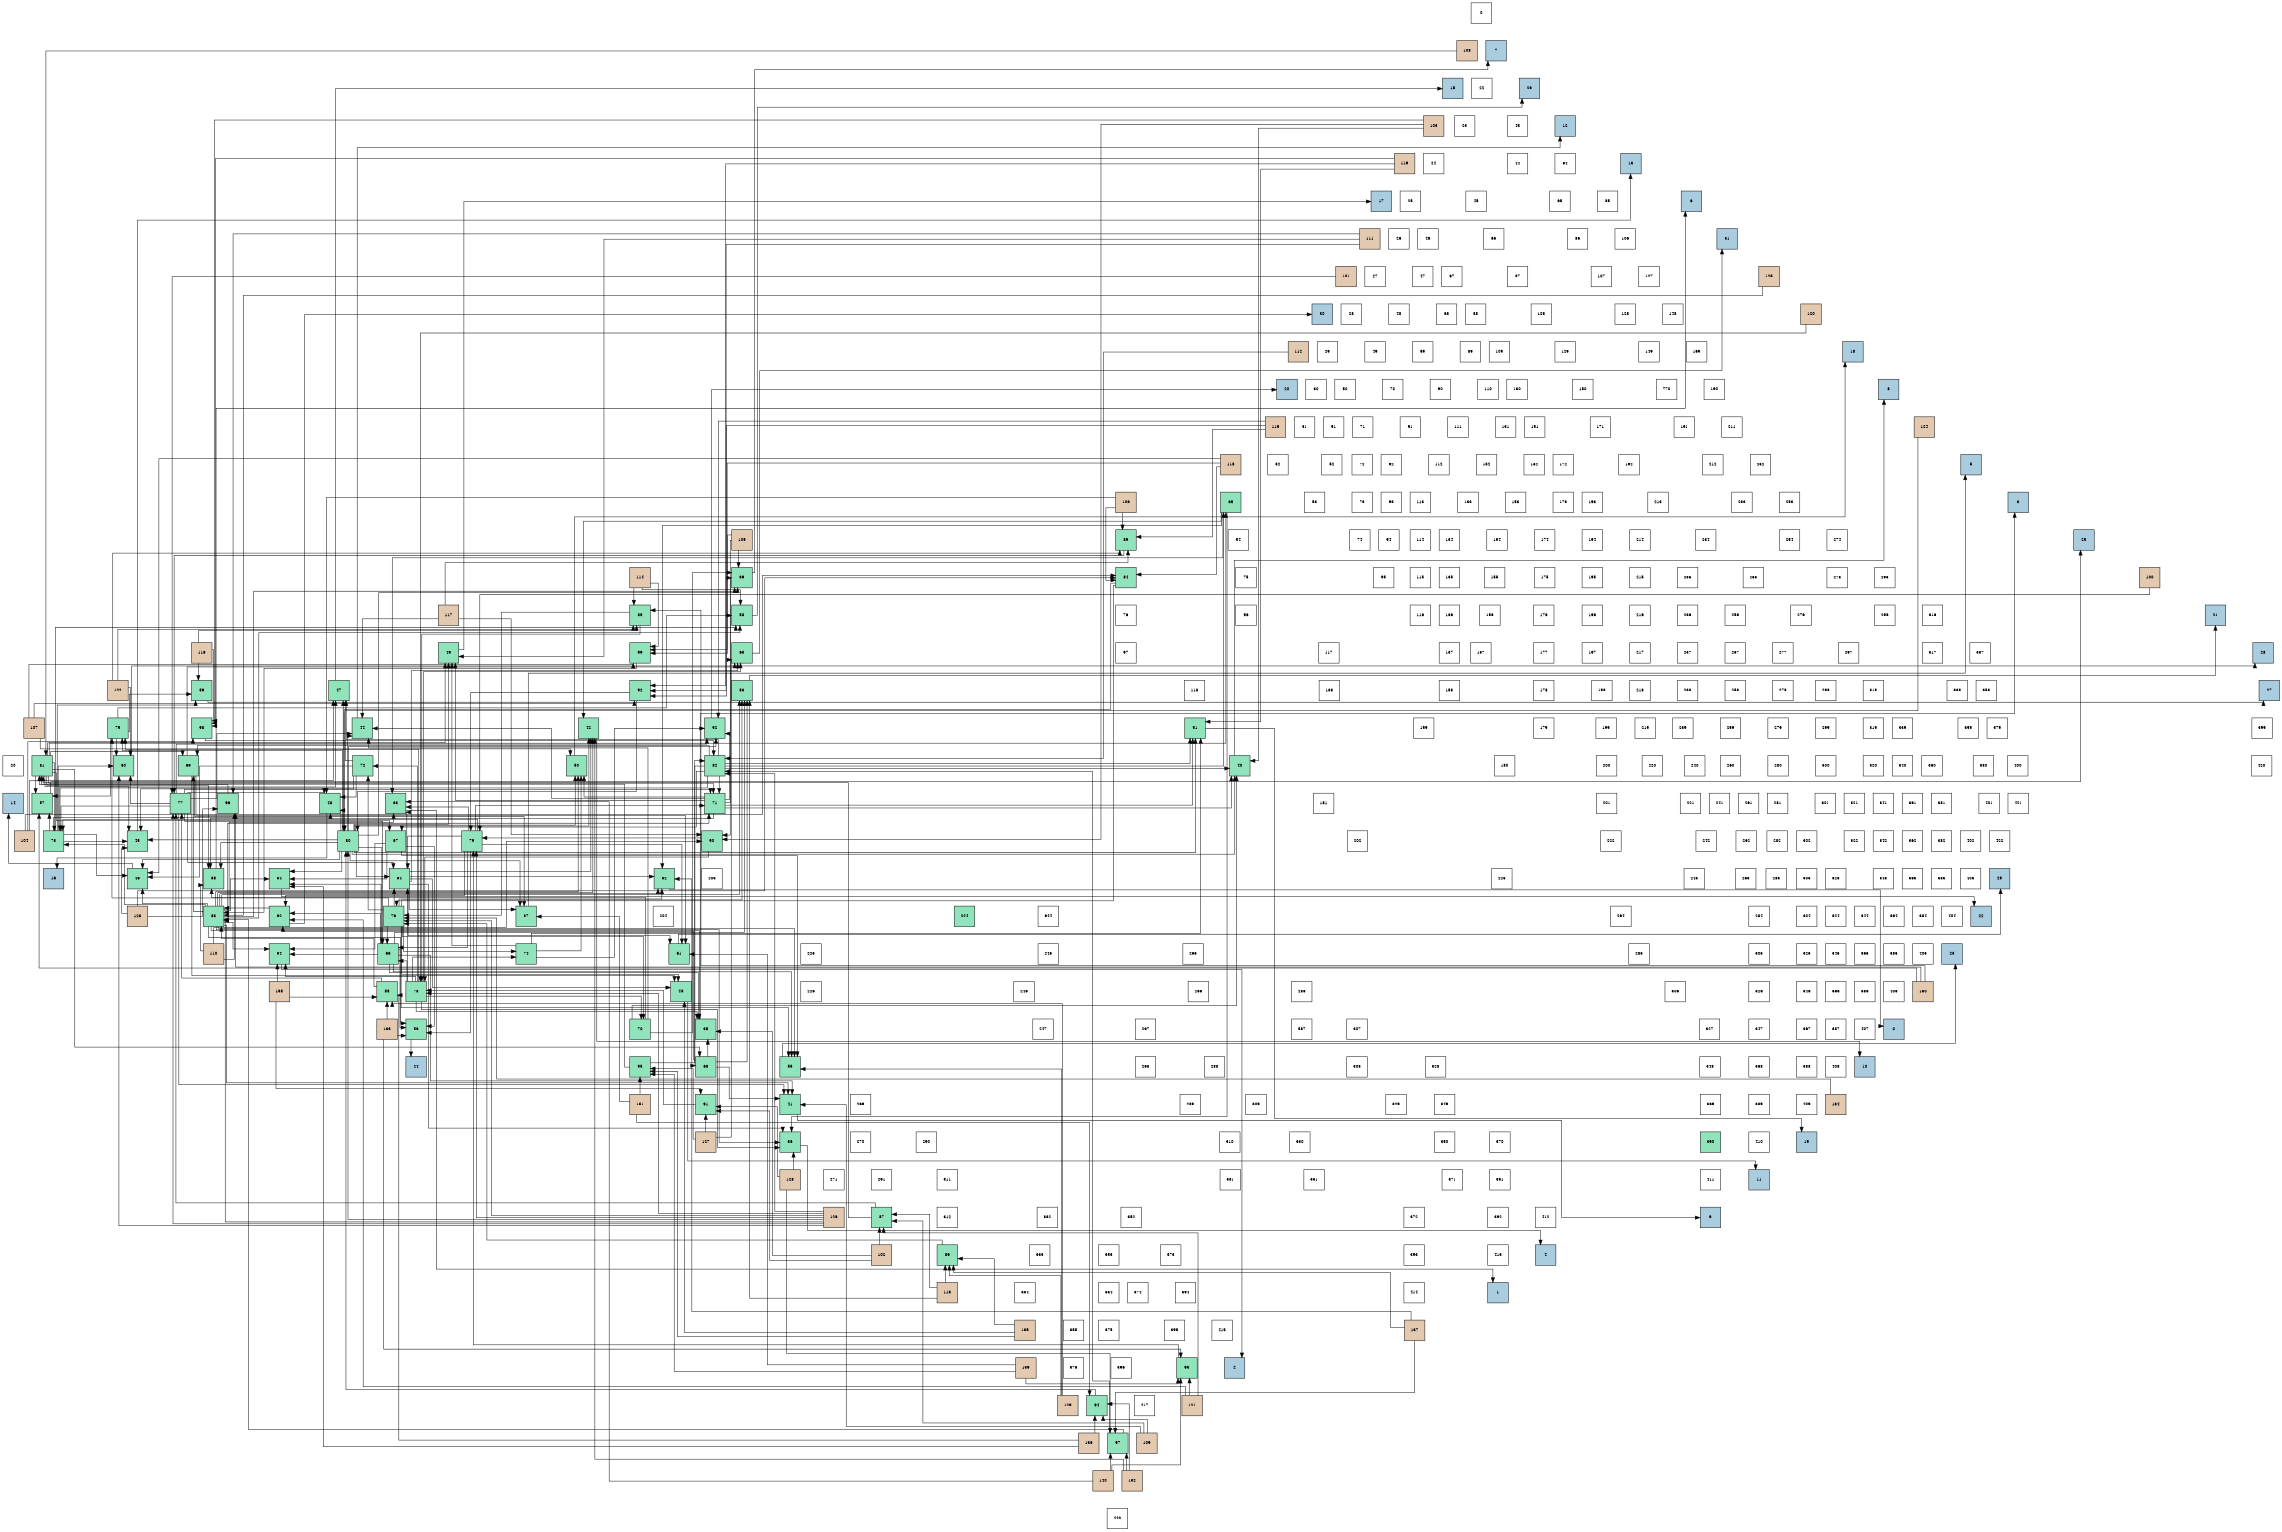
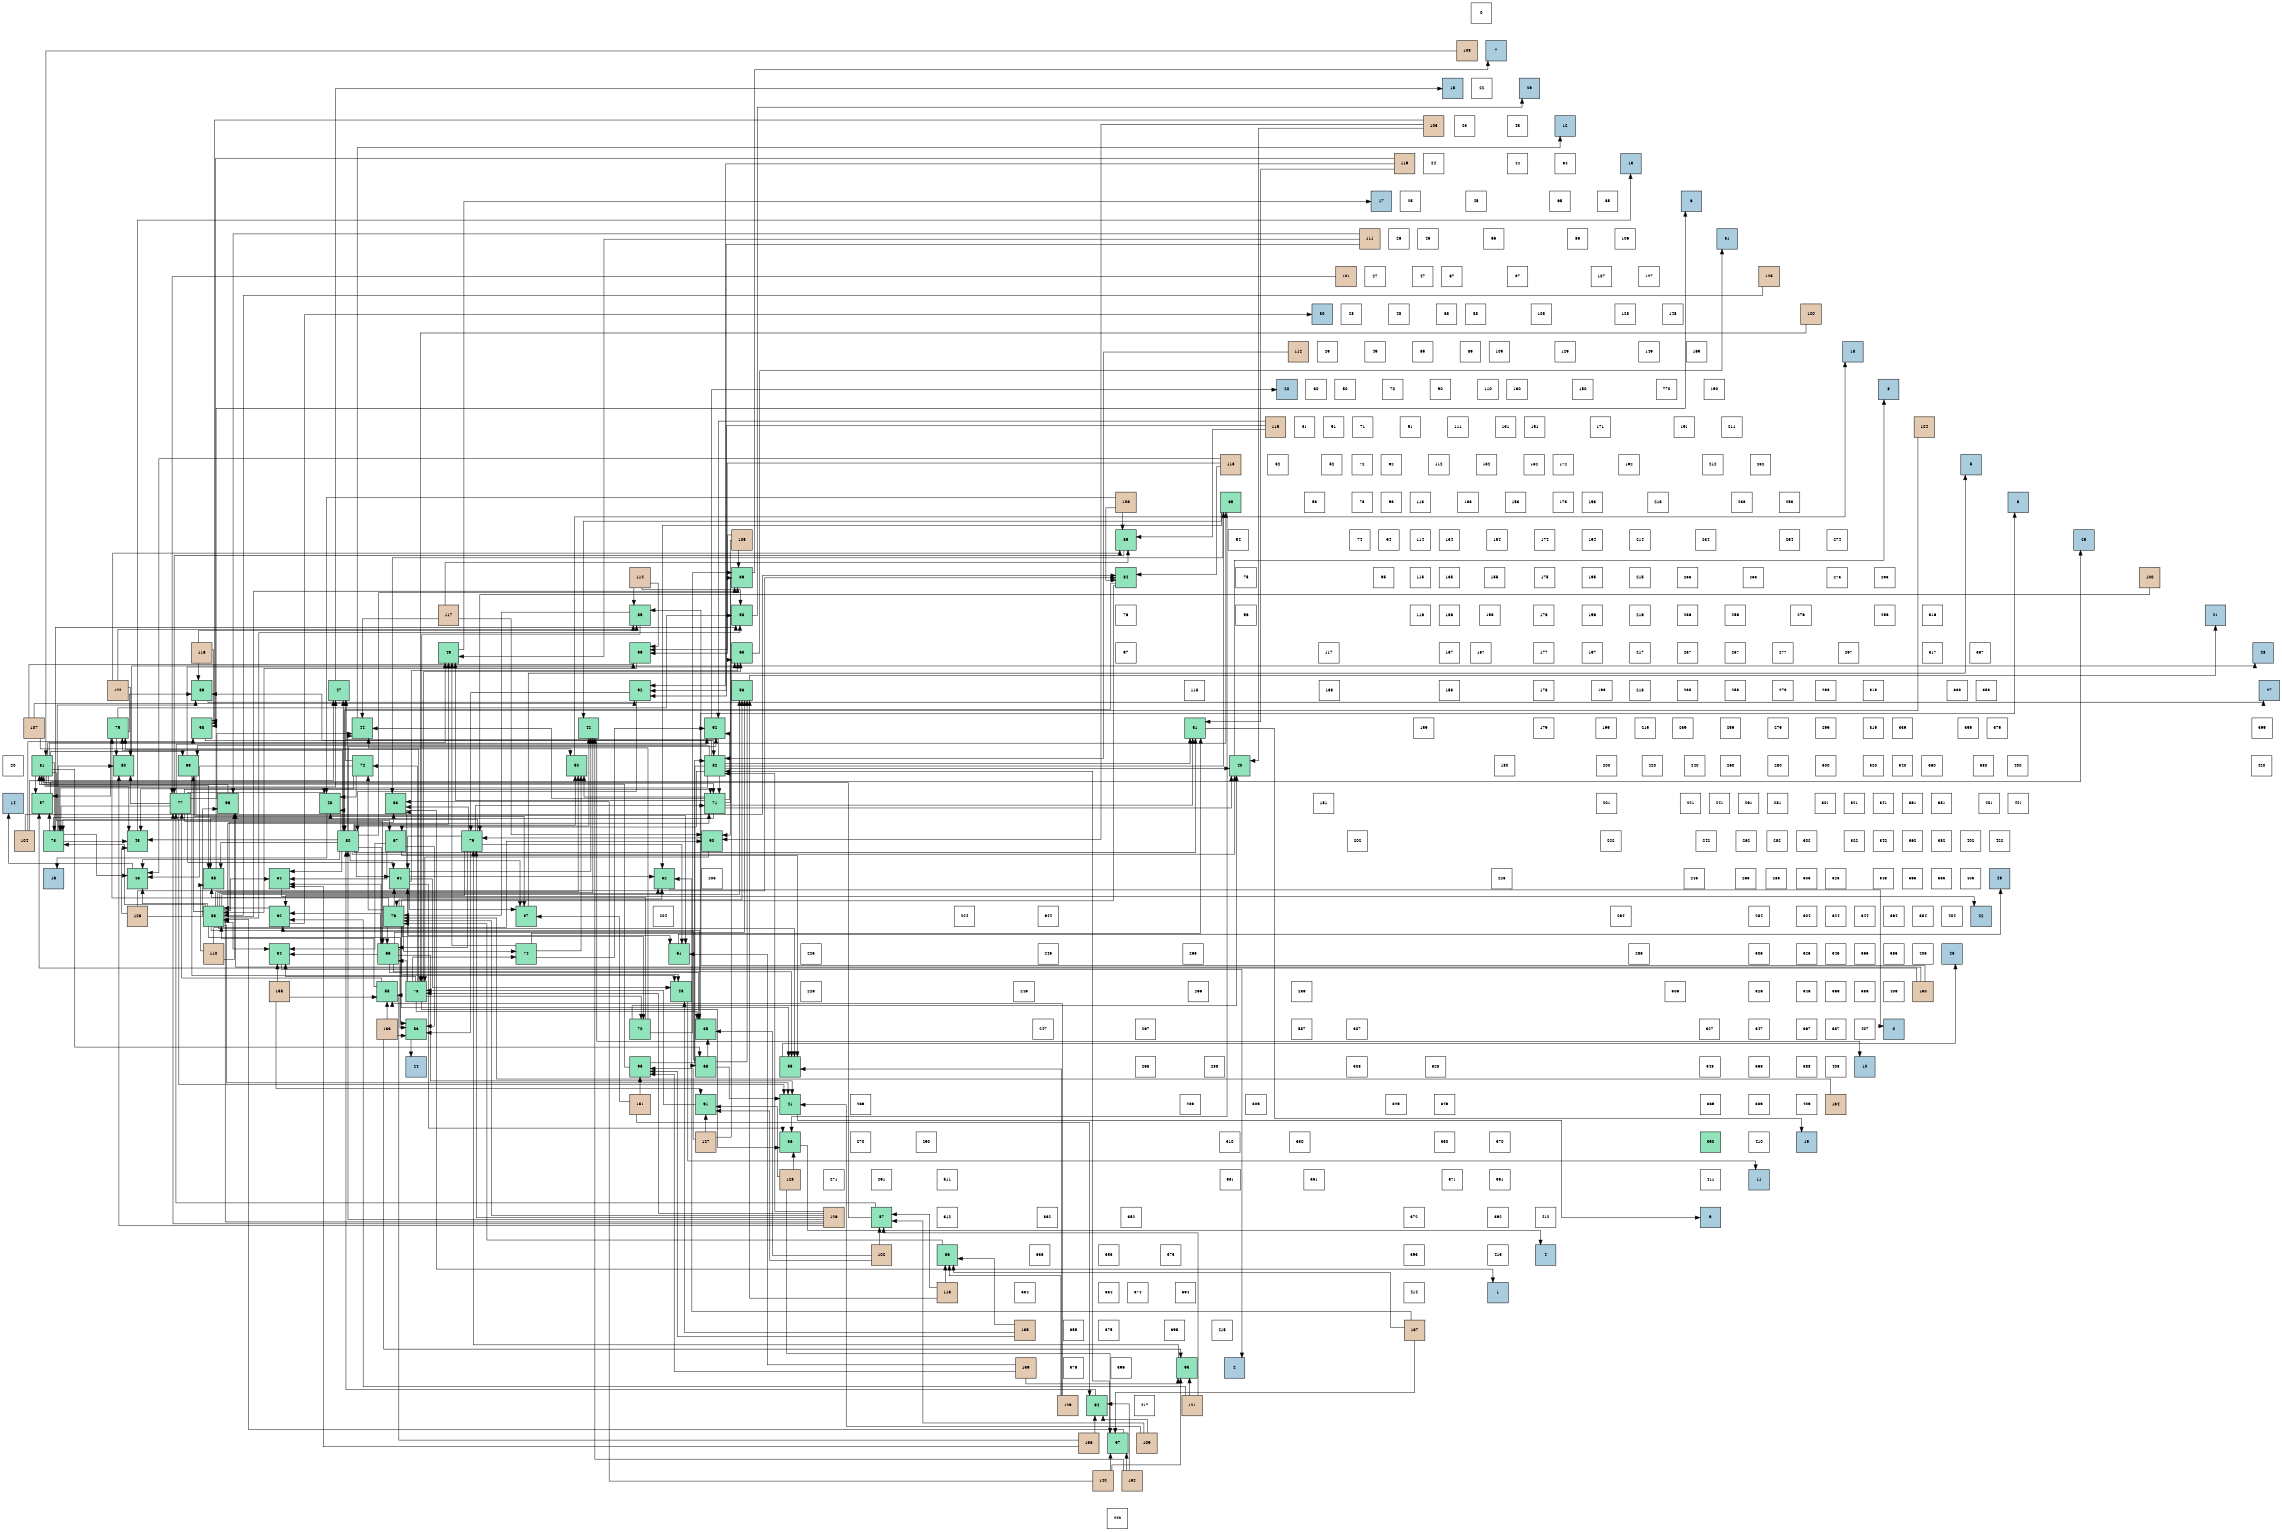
edge "82" -> "59": added
node "224": fillcolor #91e3bb -> #ffffff
edge "83" -> "36": removed
